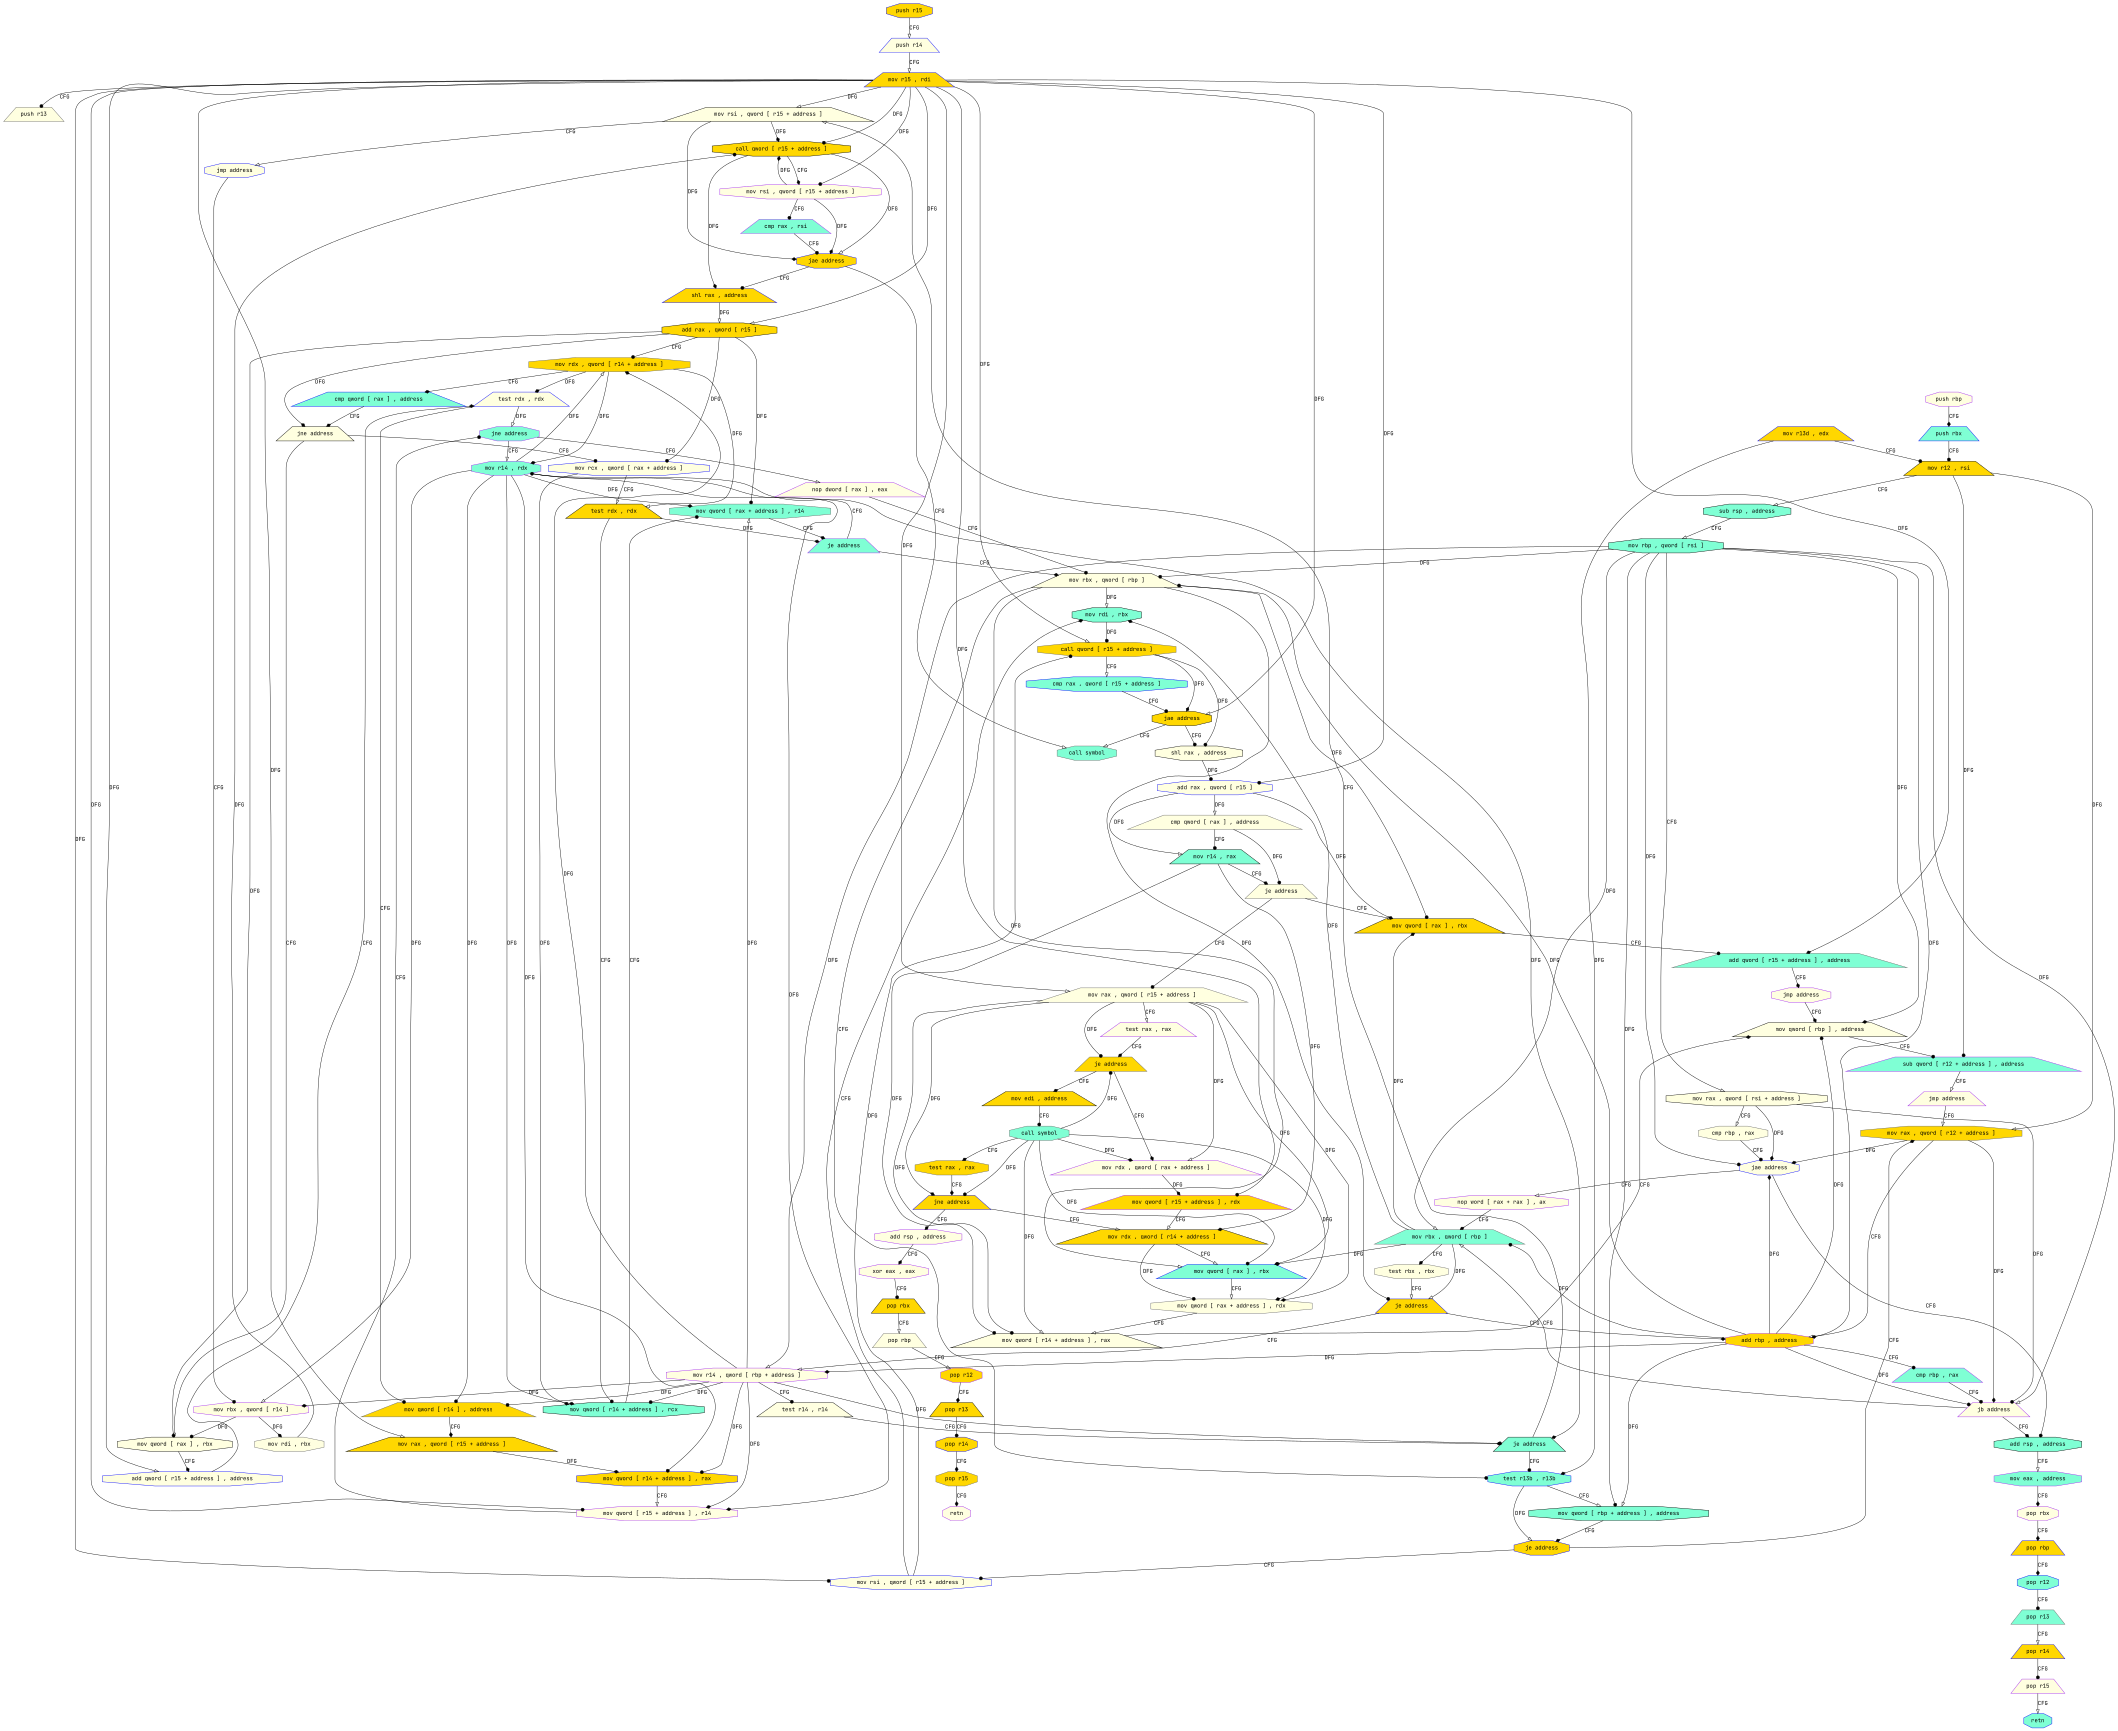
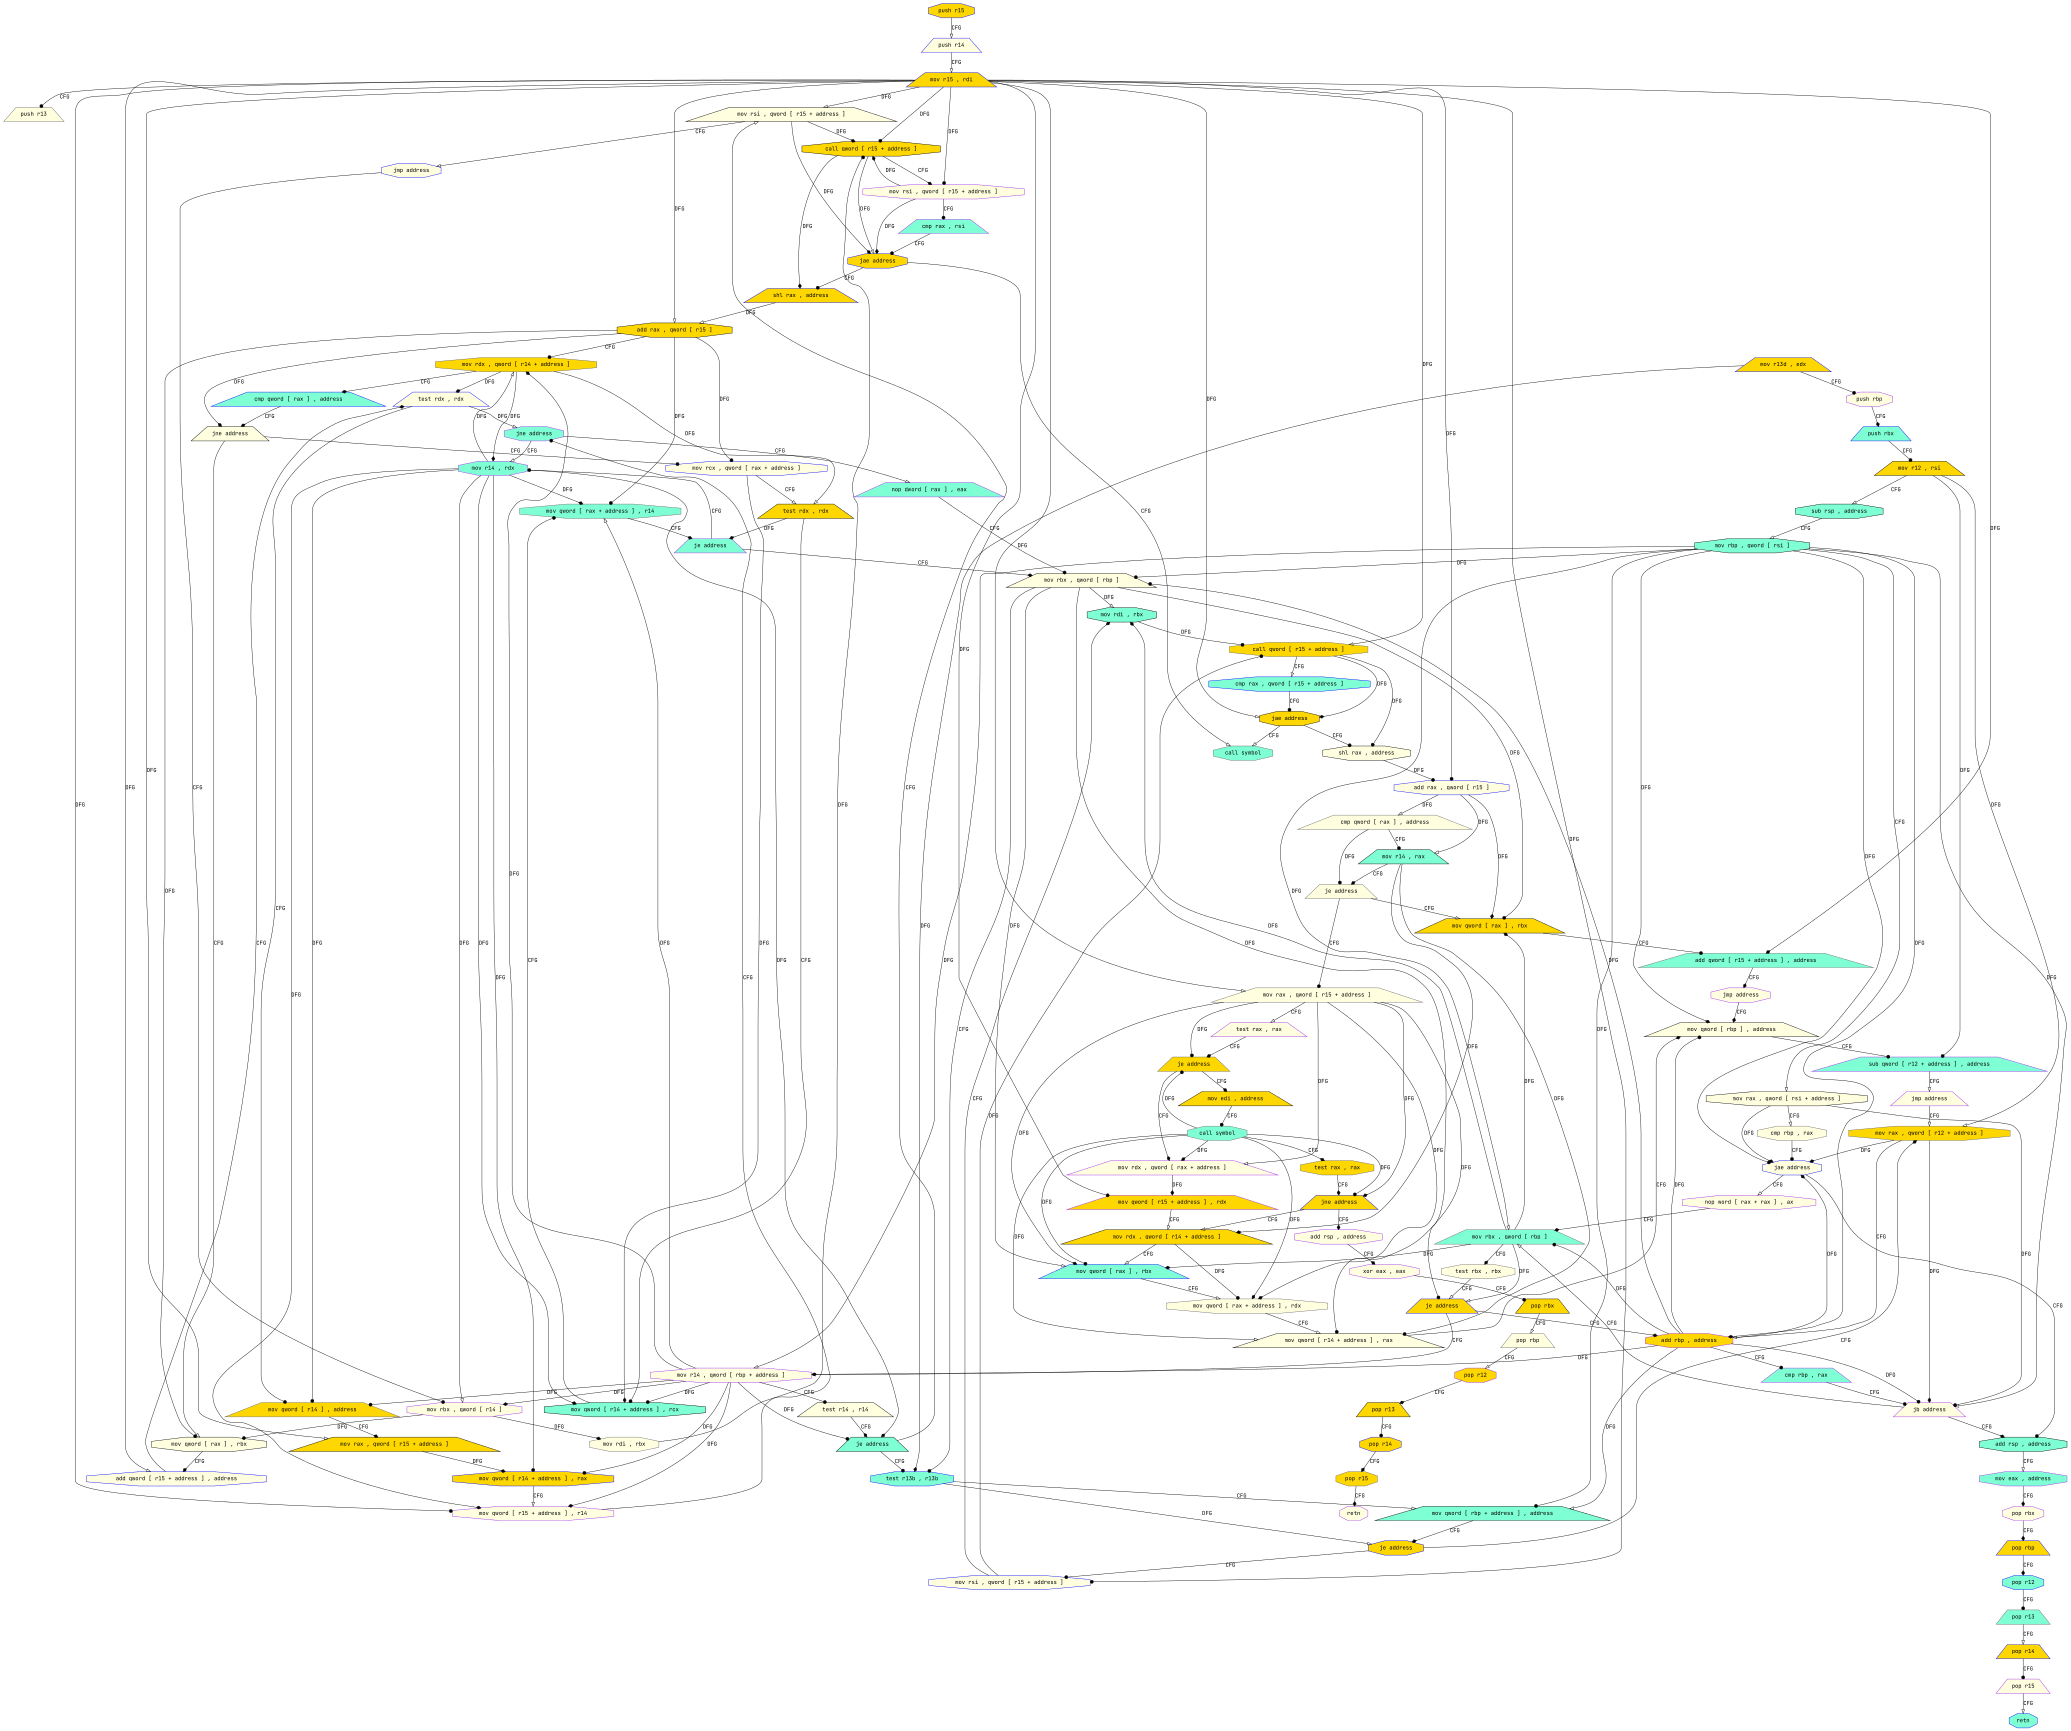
edge "mov r13d , edx" -> "mov r12 , rsi": now "mov r13d , edx" -> "push rbp"
node "nop dword [ rax ] , eax": fillcolor lightyellow -> aquamarine
node "mov qword [ rbp + address ] , address": shape octagon -> trapezium
